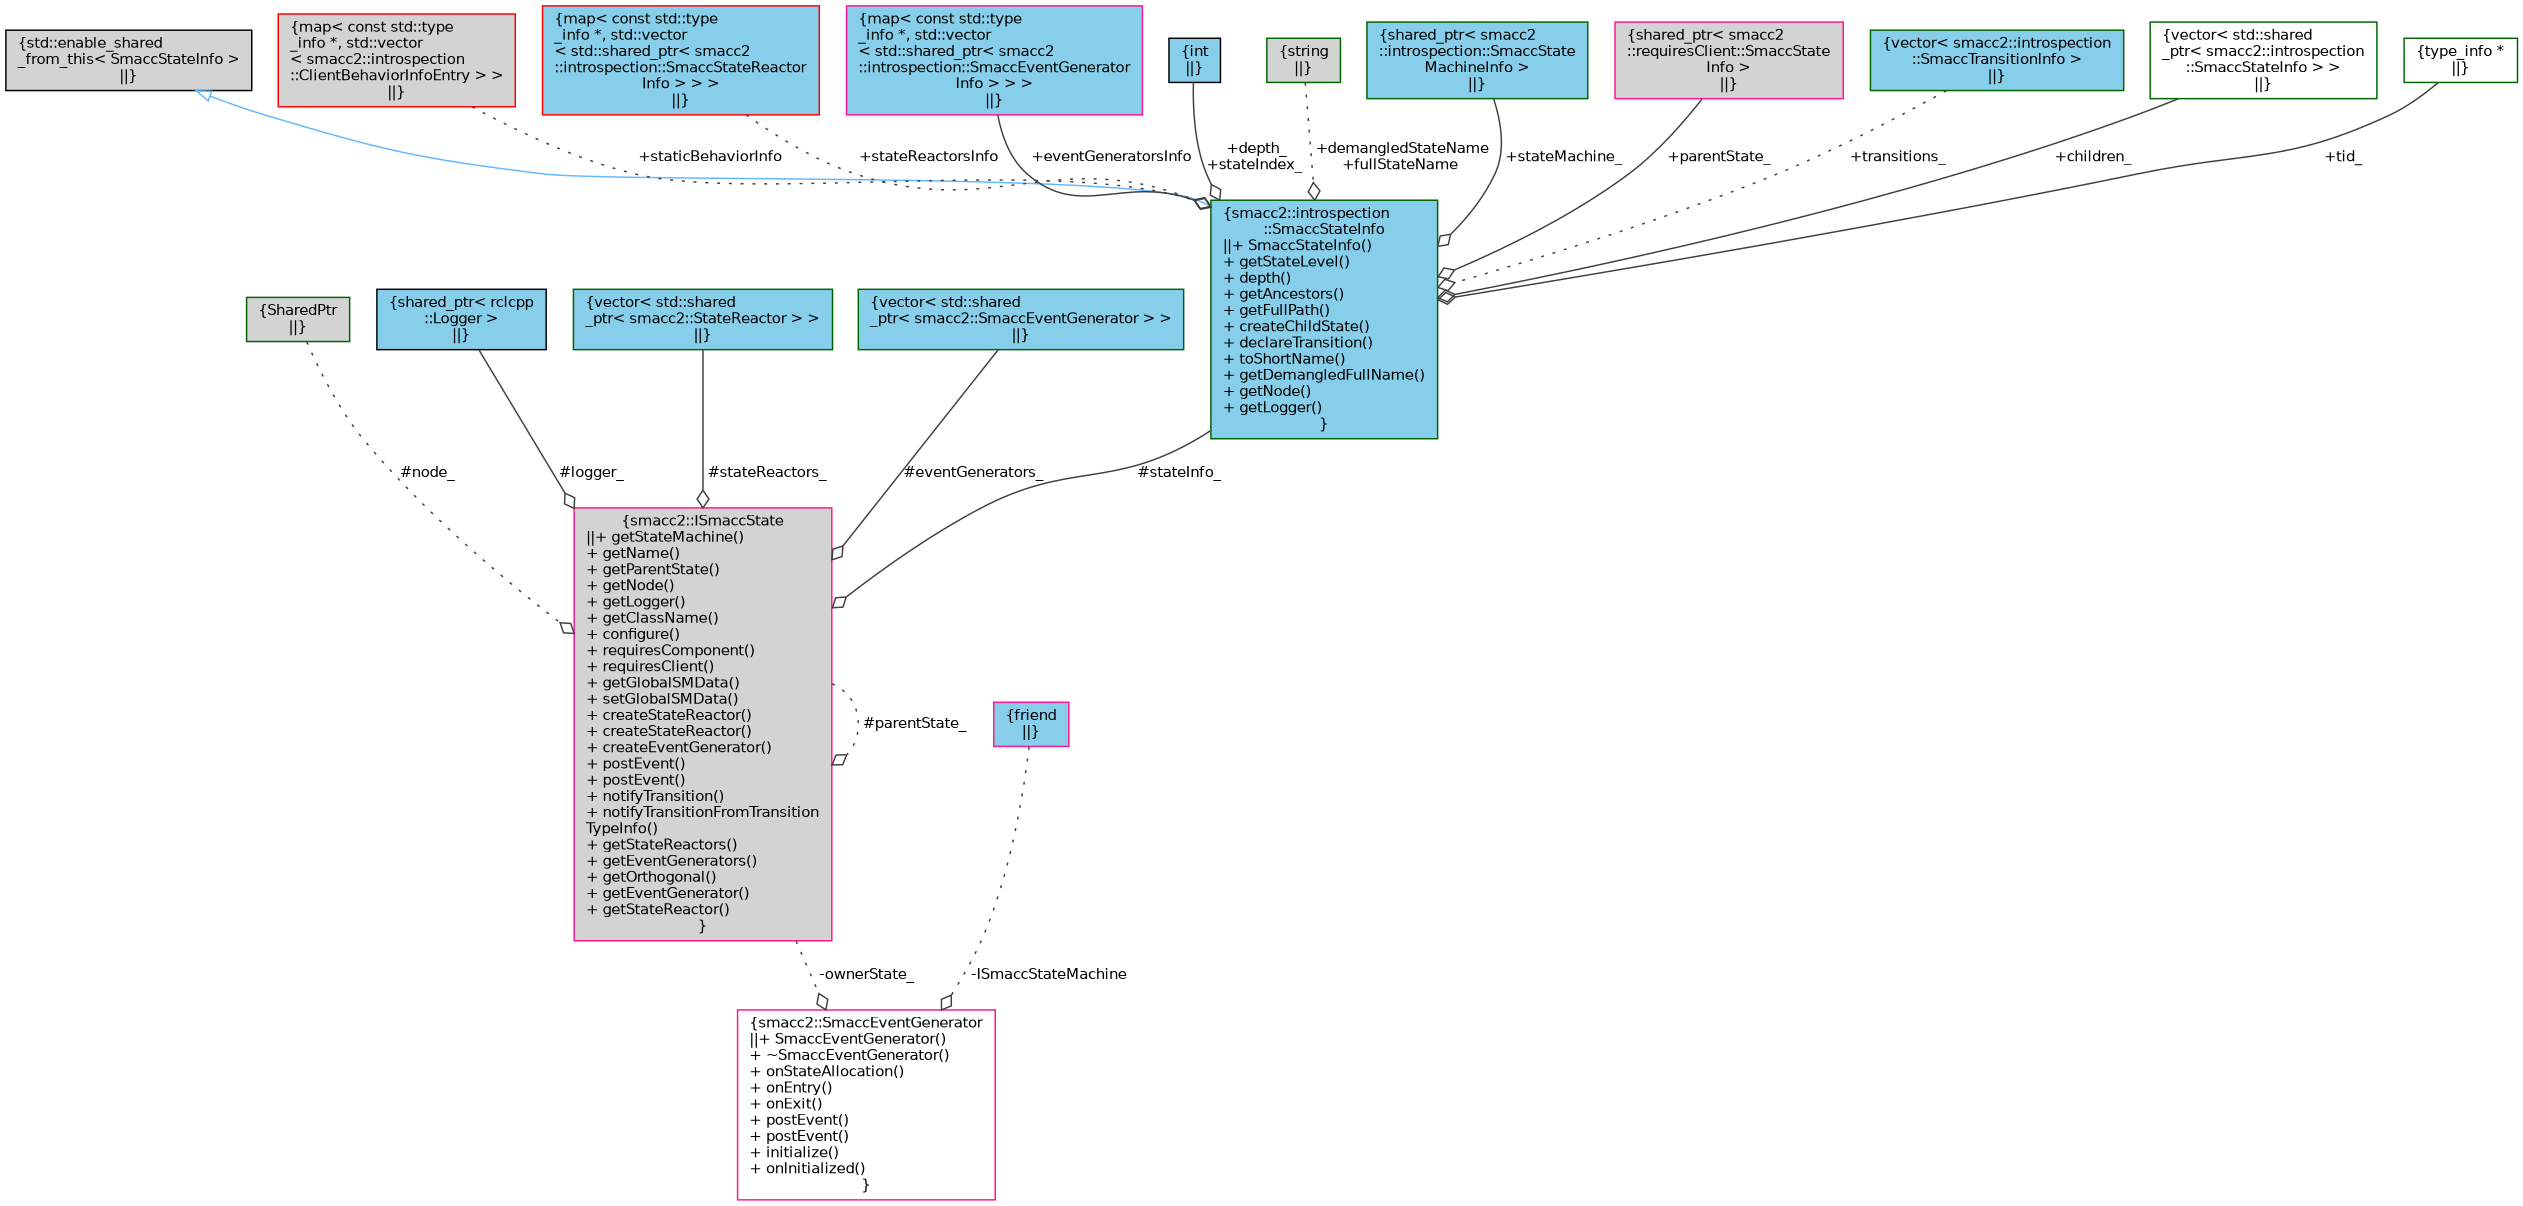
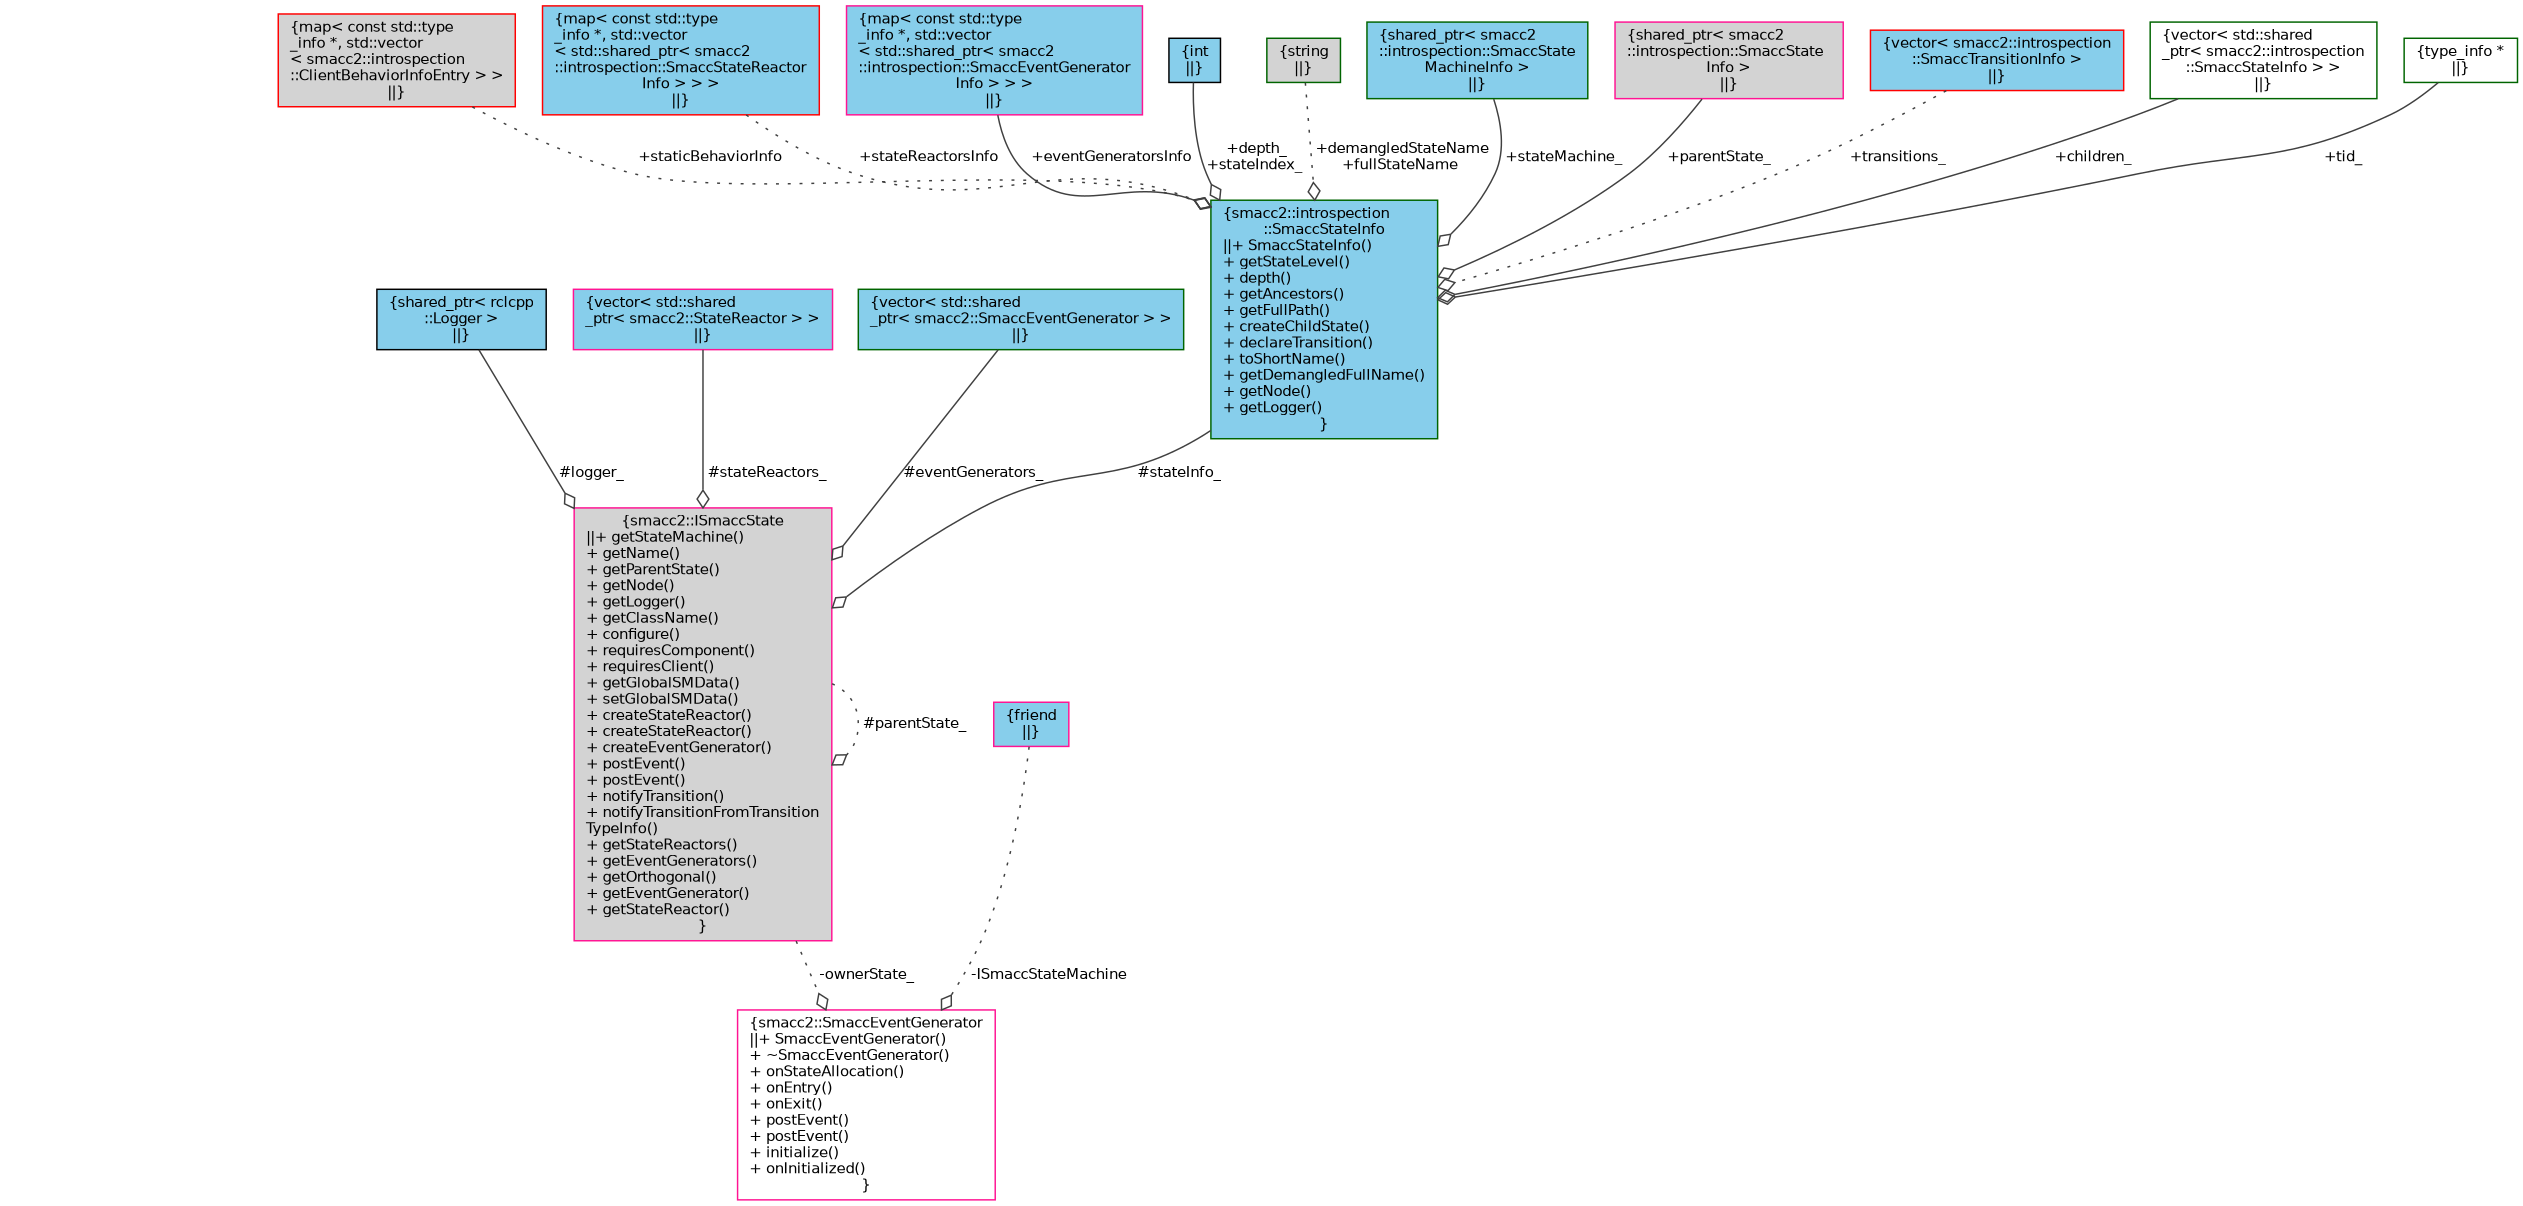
node "{std::enable_shared _from_this< SmaccStateInfo > ||}": removed
node "{shared_ptr< smacc2 ::requiresClient::SmaccState Info > ||}": label "{shared_ptr< smacc2 ::requiresClient::SmaccState Info > ||}" -> "{shared_ptr< smacc2 ::introspection::SmaccState Info > ||}"
node "{vector< smacc2::introspection ::SmaccTransitionInfo > ||}": color darkgreen -> red
node "{SharedPtr ||}": removed
node "{vector< std::shared _ptr< smacc2::StateReactor > > ||}": color darkgreen -> deeppink
